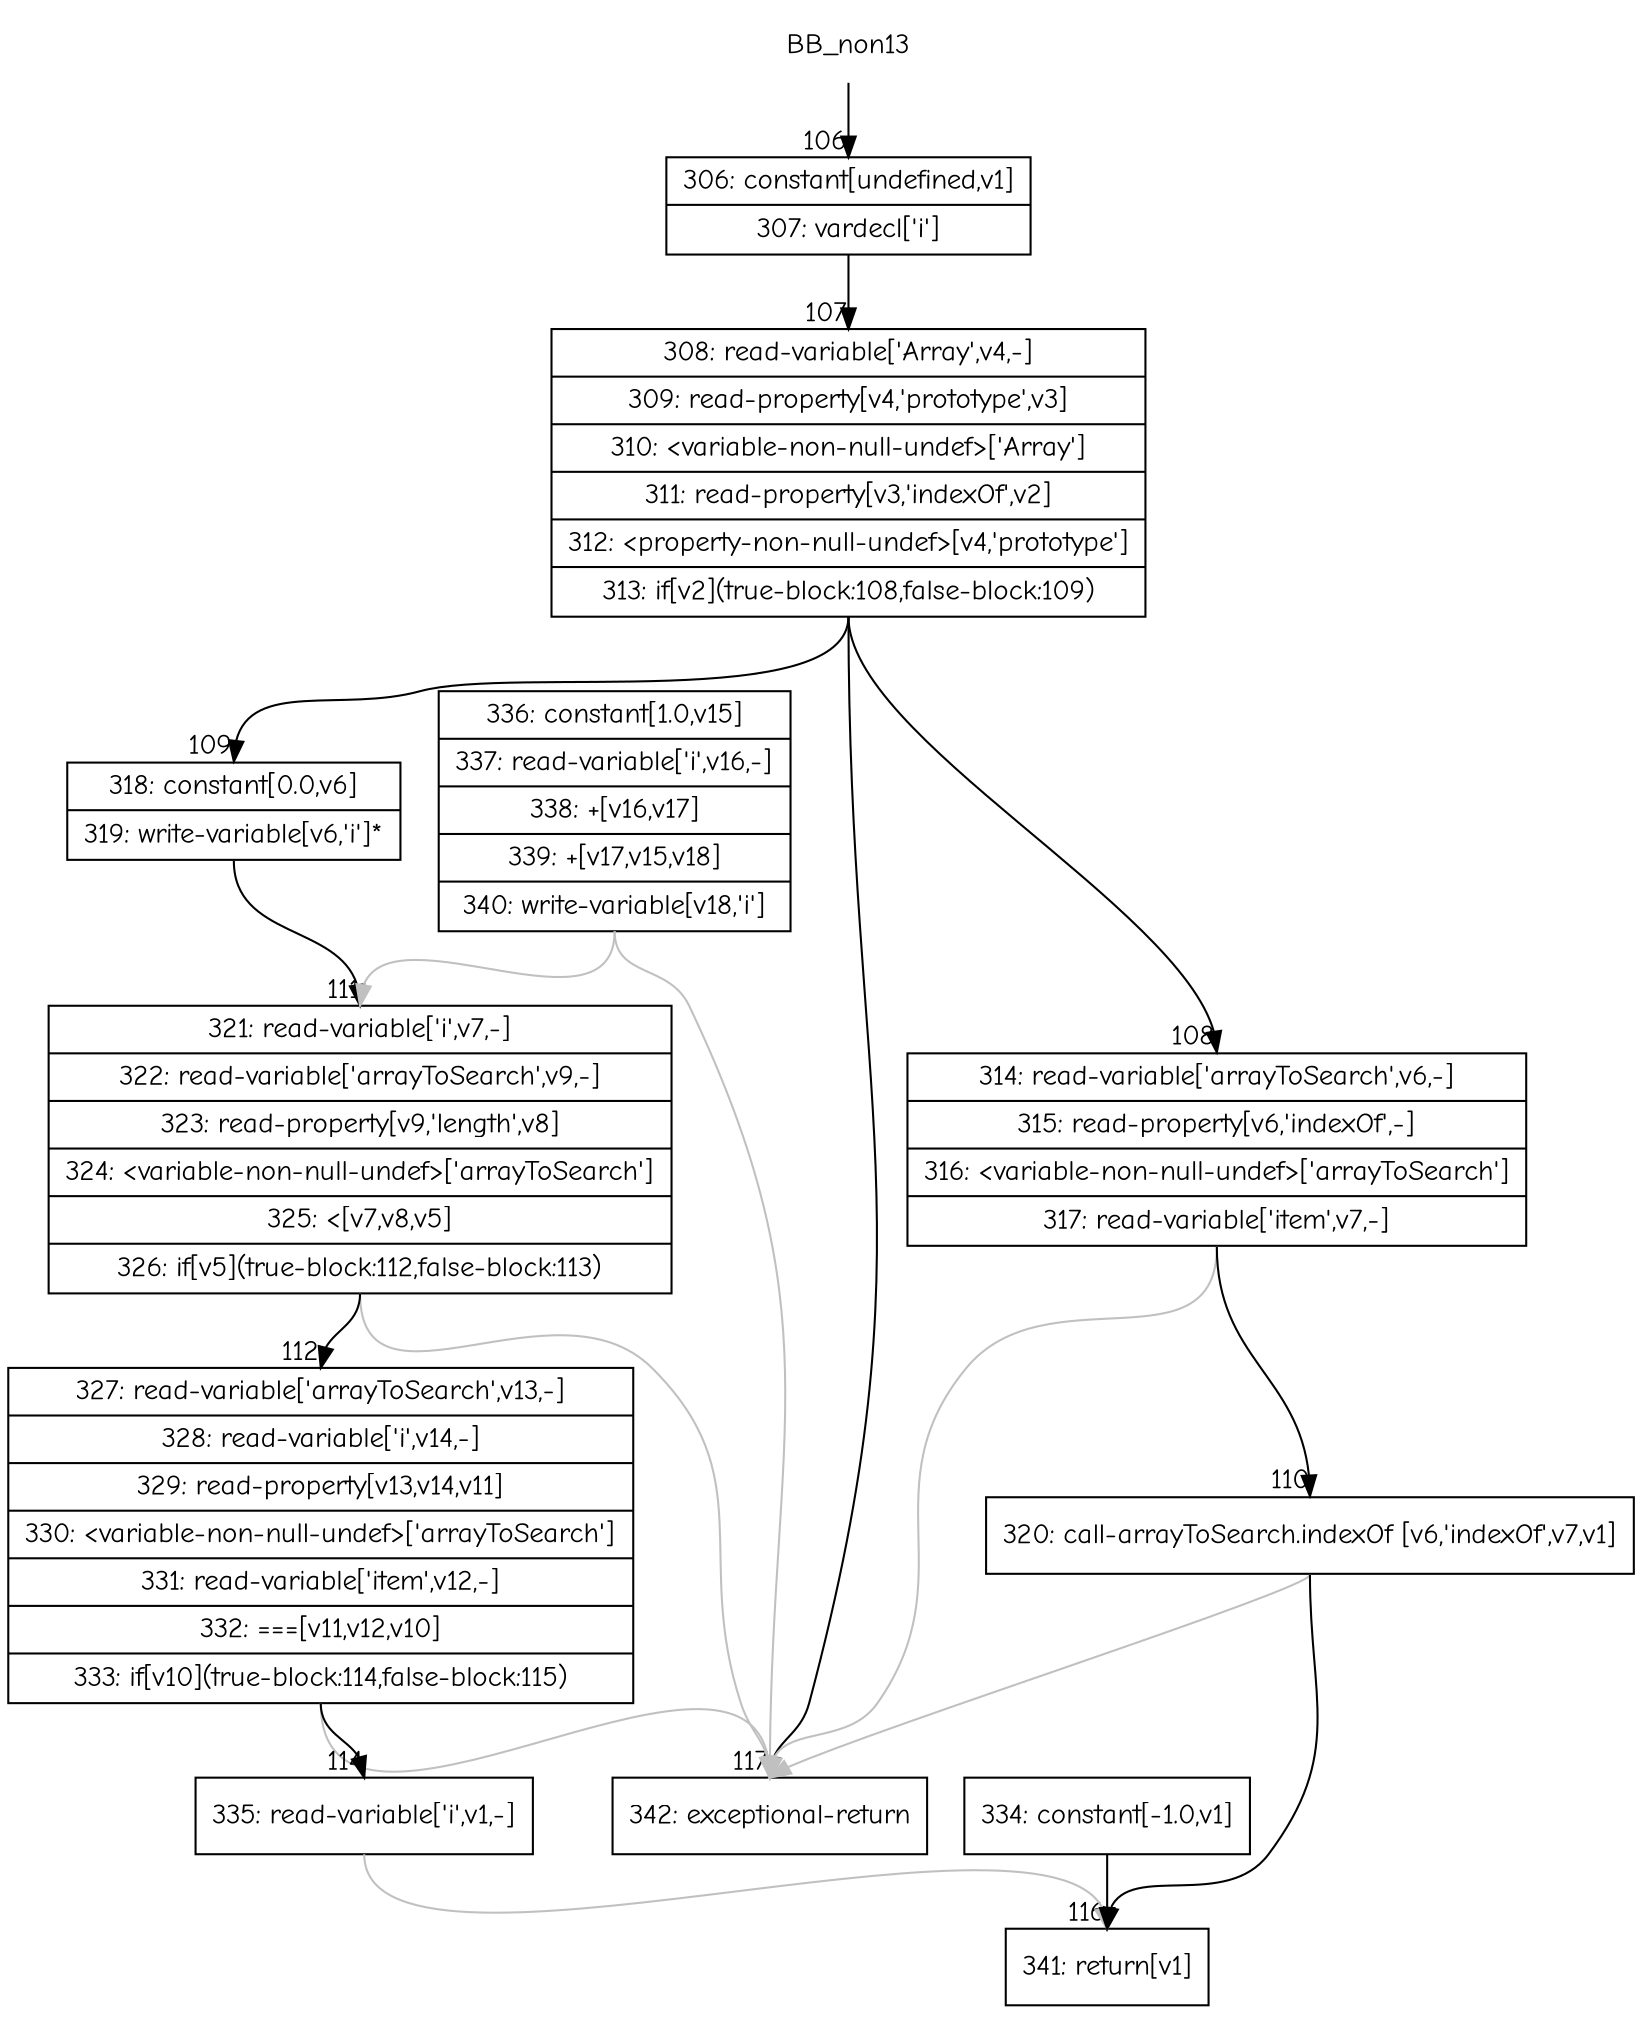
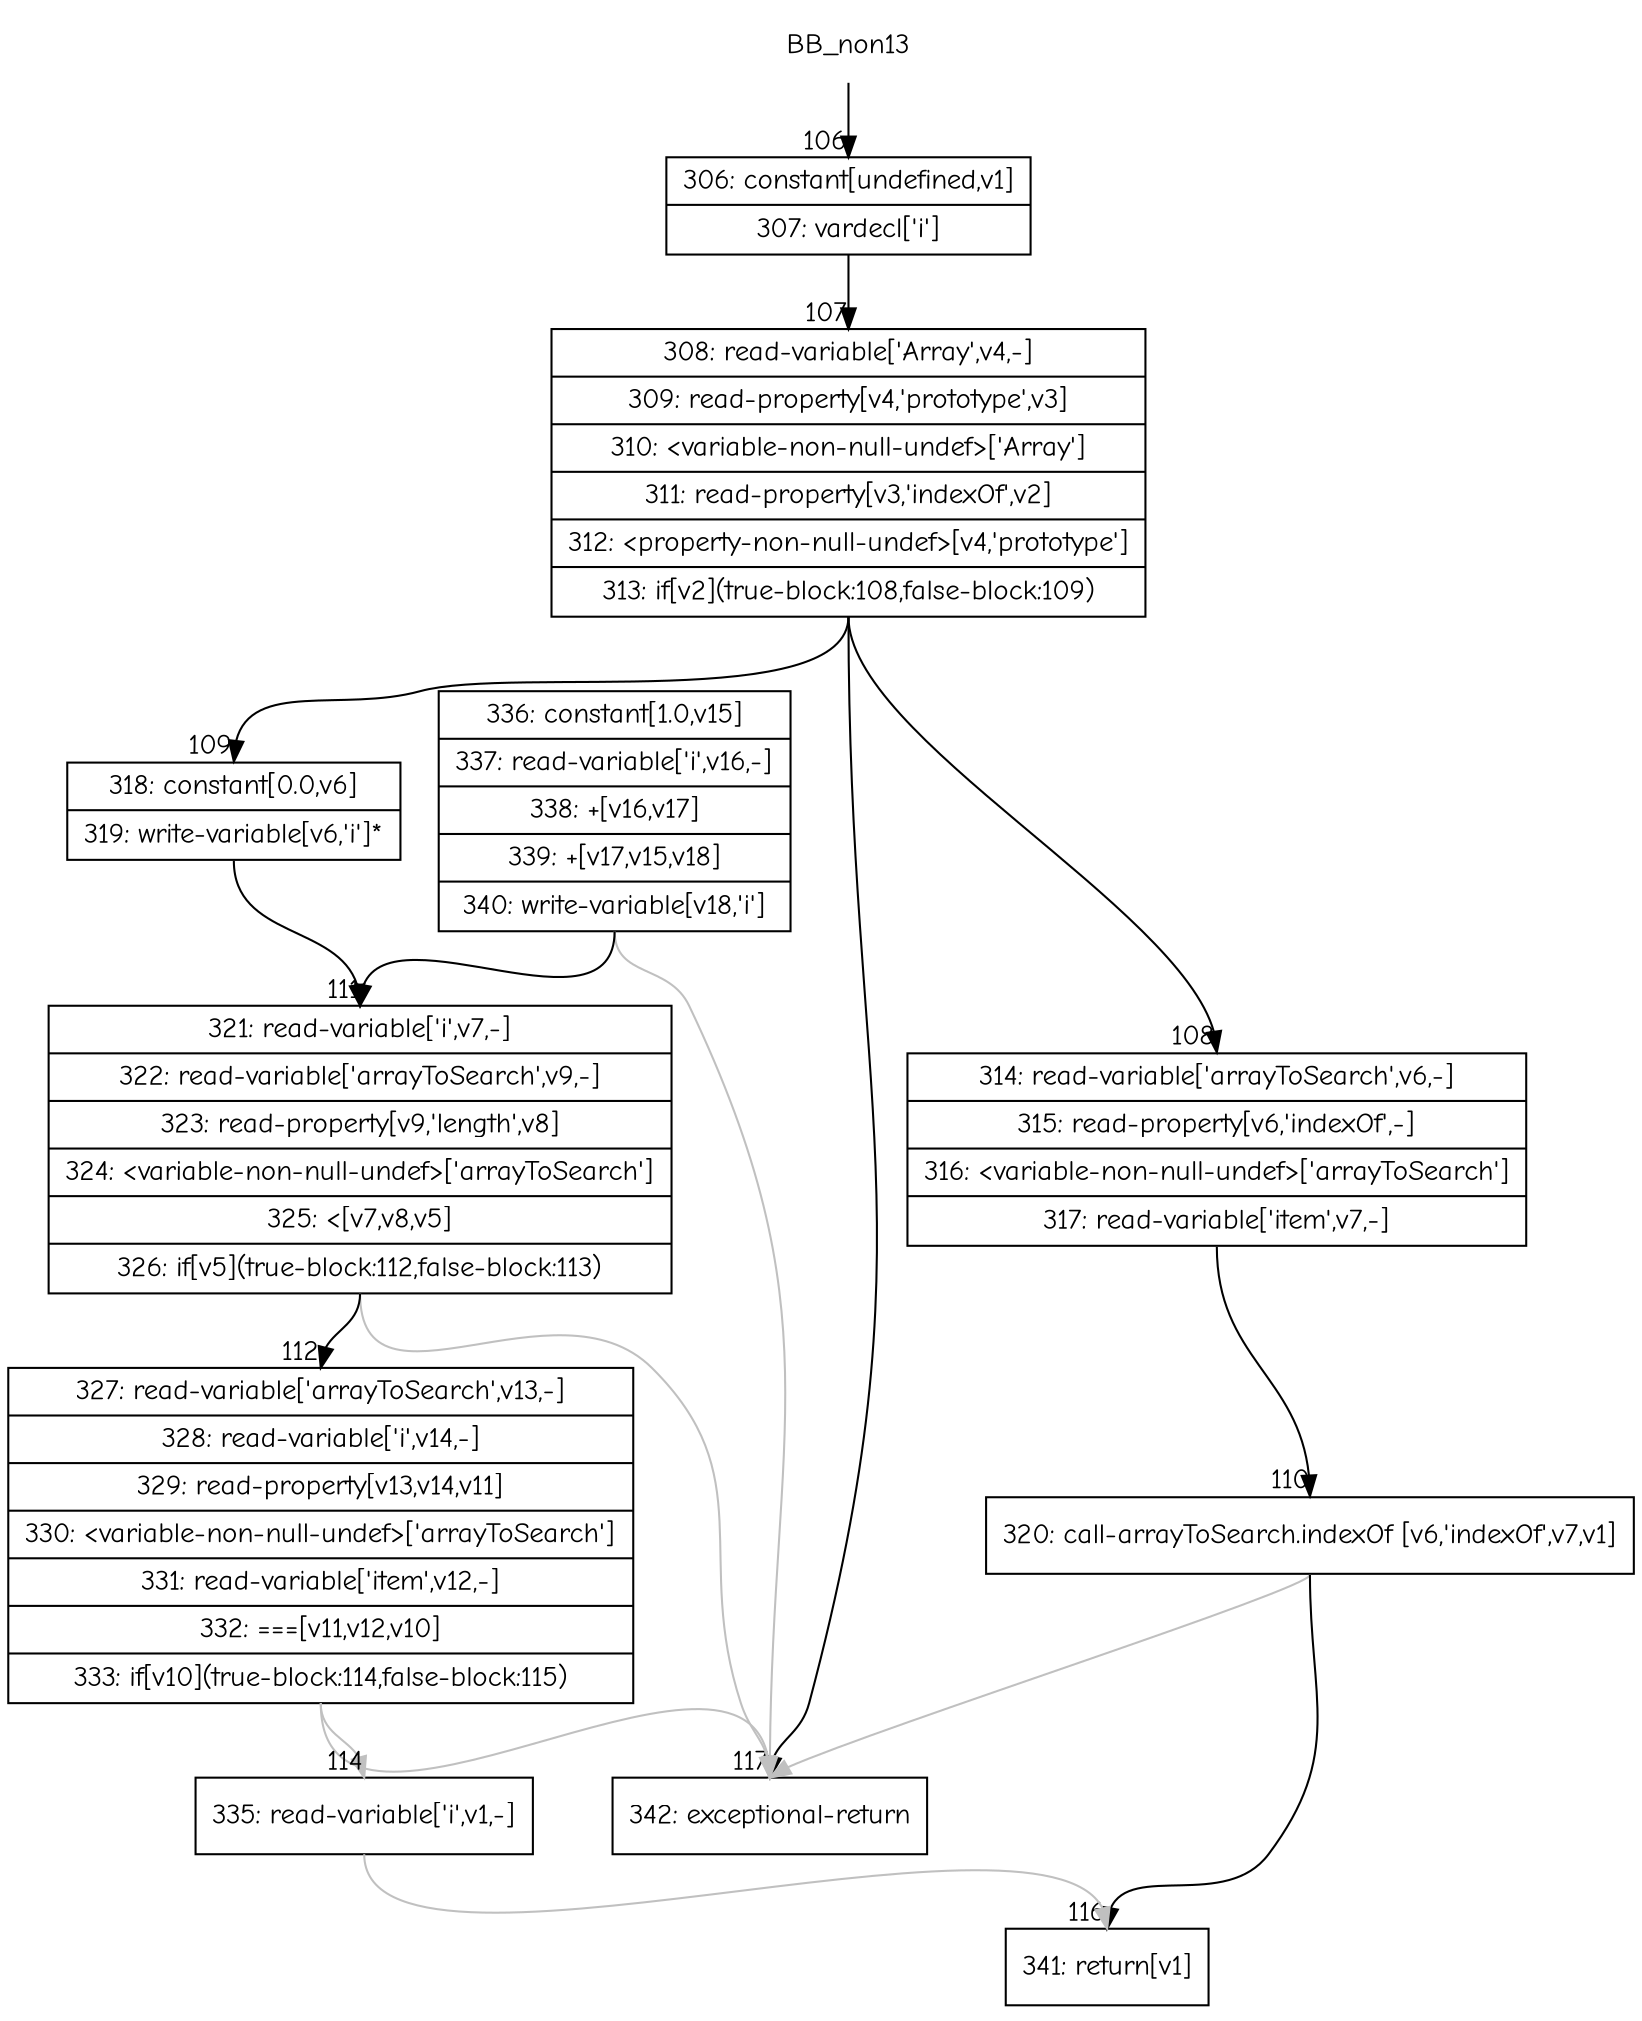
edge "336: constant[1.0,v15]" -> "321: read-variable['i',v7,-]": color gray -> black
edge "314: read-variable['arrayToSearch',v6,-]" -> "342: exceptional-return": removed
edge "327: read-variable['arrayToSearch',v13,-]" -> "335: read-variable['i',v1,-]": color black -> gray
node "334: constant[-1.0,v1]": removed
